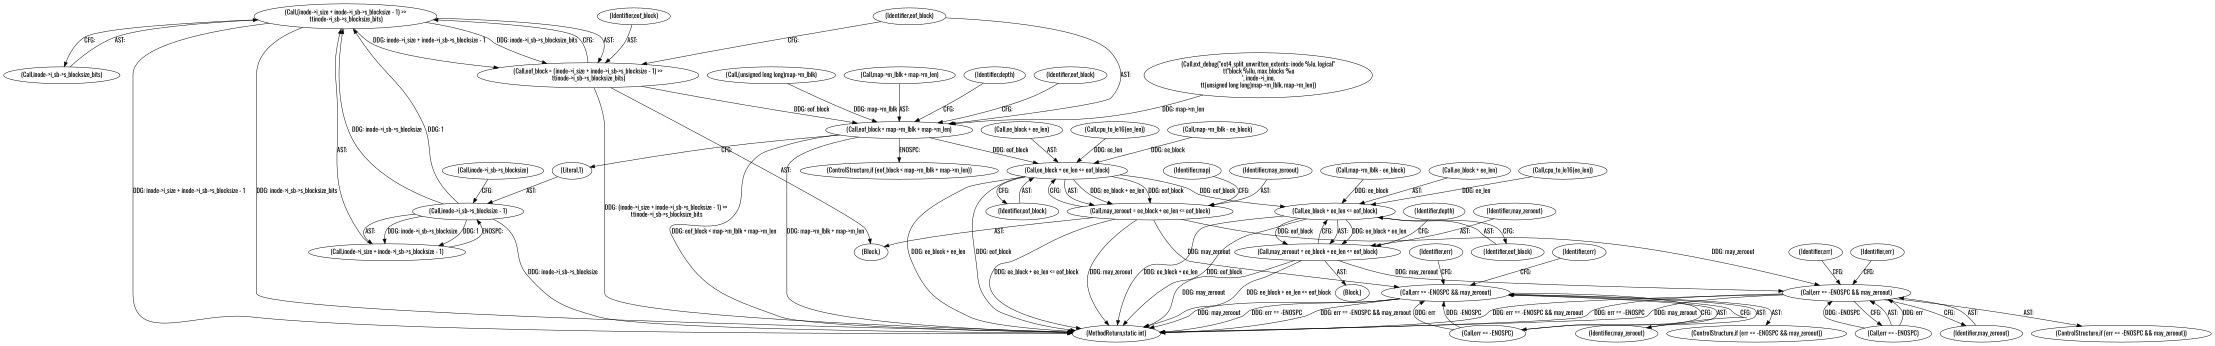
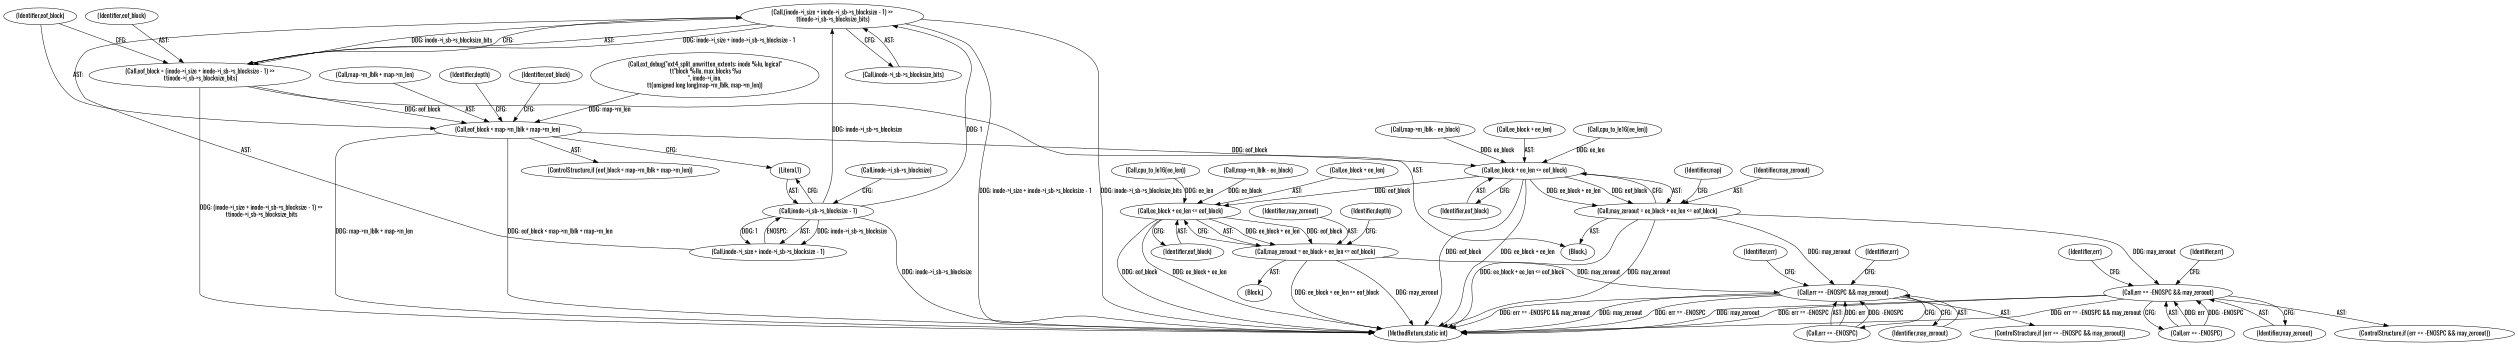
node "(Call,(unsigned long long)map->m_lblk)": removed
edge "(Call,eof_block < map->m_lblk + map->m_len)" -> "(ControlStructure,if (eof_block < map->m_lblk + map->m_len))": label "ENOSPC: " -> "AST: "
edge "(Call,inode->i_sb->s_blocksize - 1)" -> "(Literal,1)": added, label "CFG:"
